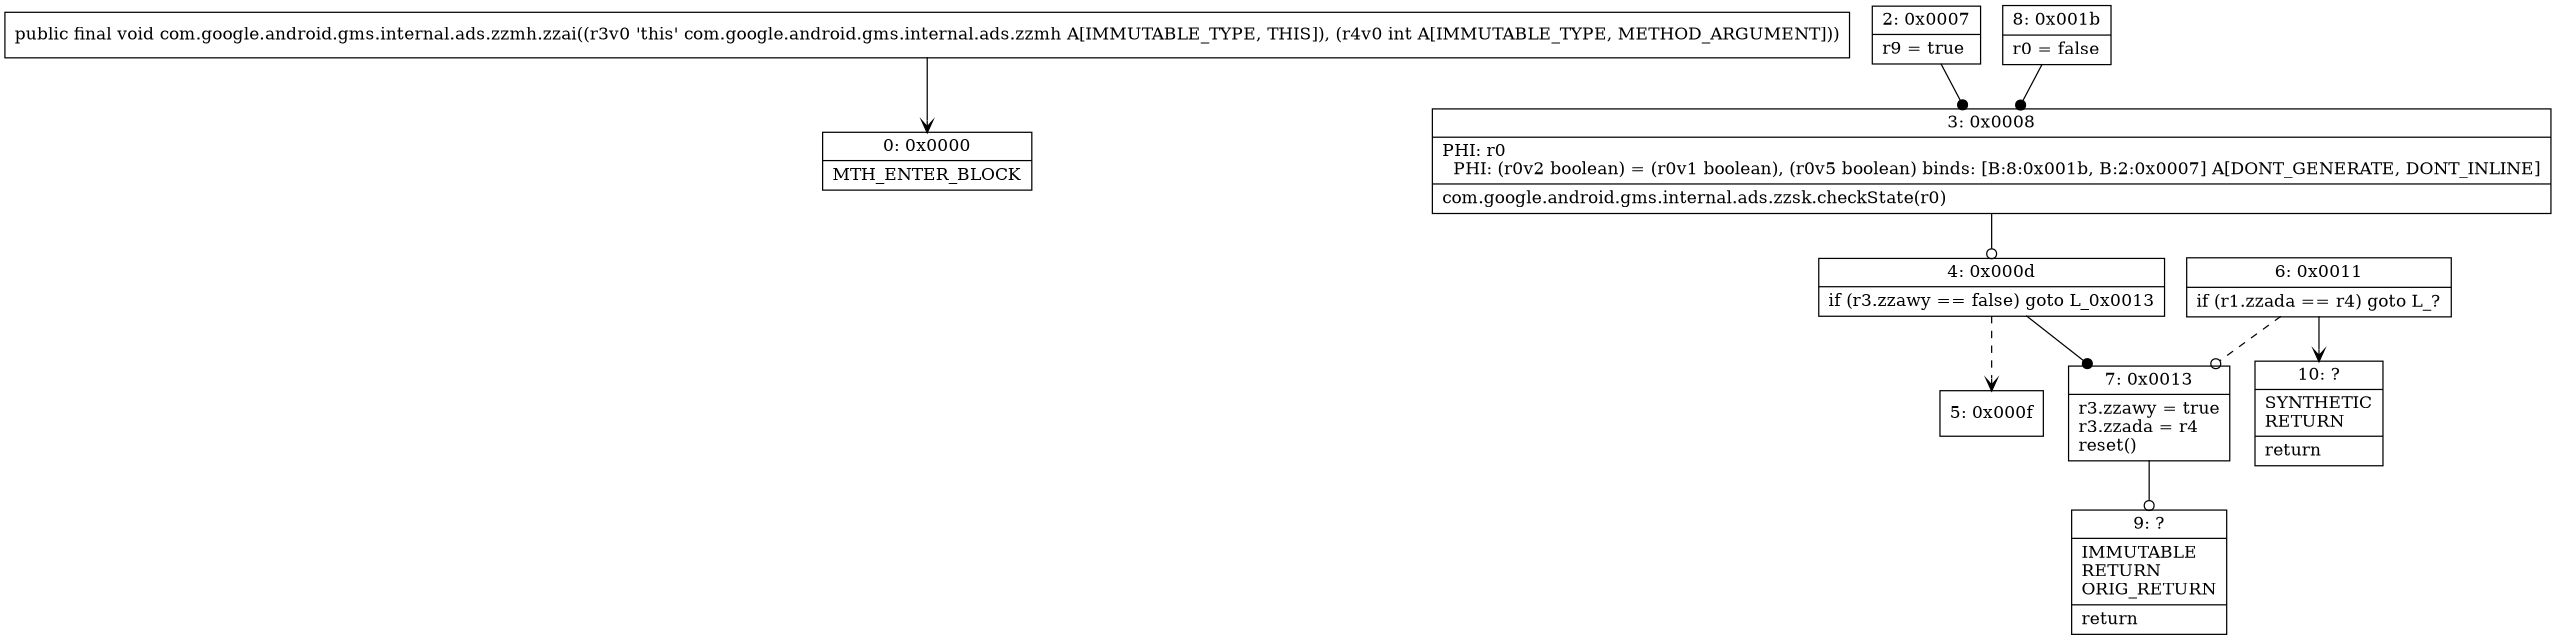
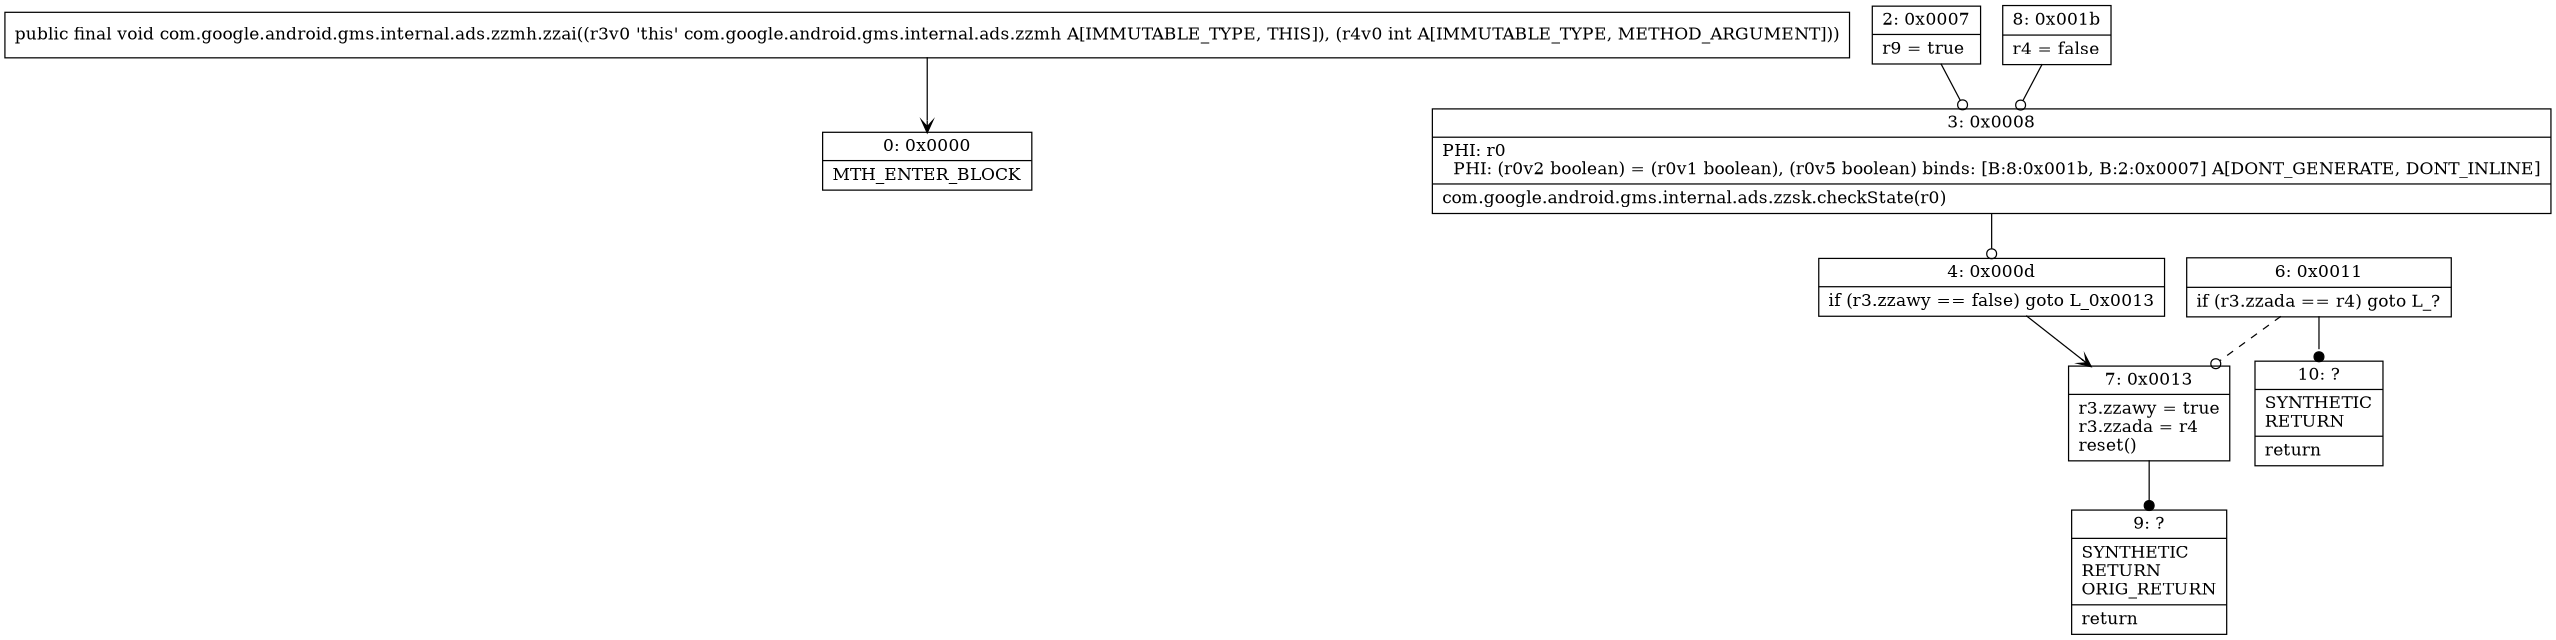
node "8: 0x001b": text "r0 = false" -> "r4 = false"
edge "2: 0x0007" -> "3: 0x0008": arrowhead dot -> odot
edge "8: 0x001b" -> "3: 0x0008": arrowhead dot -> odot
node "6: 0x0011": text "if (r1.zzada == r4) goto L_?" -> "if (r3.zzada == r4) goto L_?"
edge "6: 0x0011" -> "10: ?": arrowhead vee -> dot
edge "4: 0x000d" -> "7: 0x0013": arrowhead dot -> vee
node "5: 0x000f": removed
edge "7: 0x0013" -> "9: ?": arrowhead odot -> dot
node "9: ?": text "IMMUTABLE" -> "SYNTHETIC"
